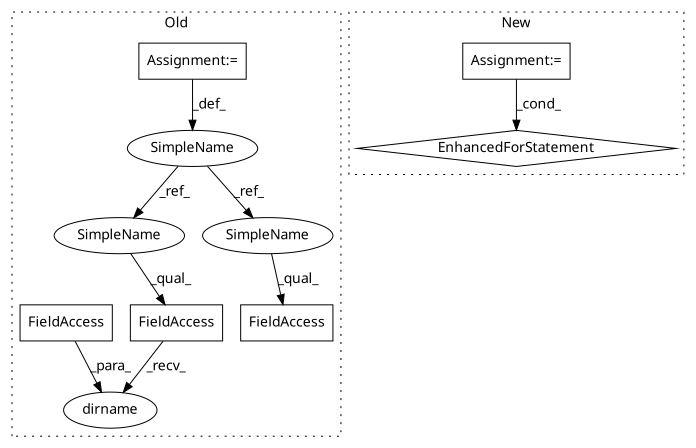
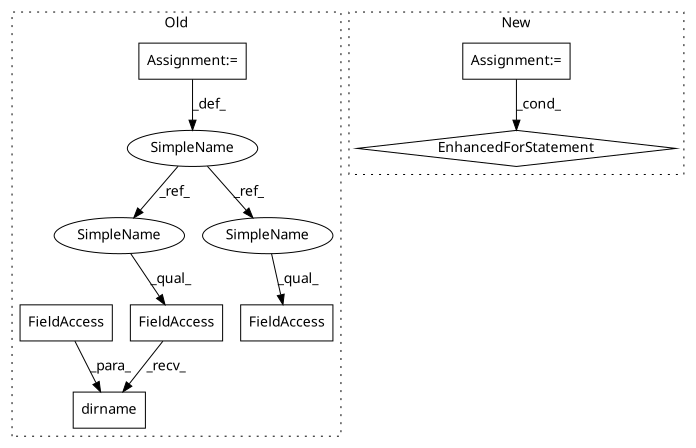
node "dirname": shape ellipse -> box
